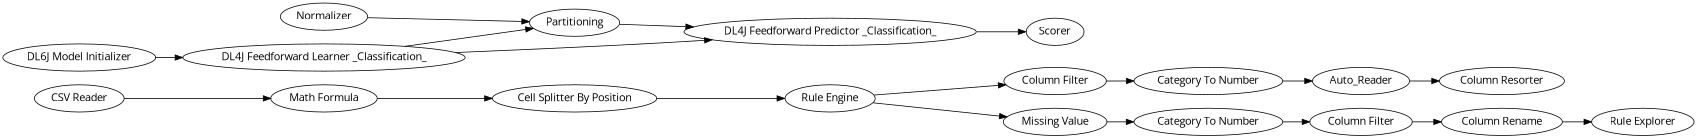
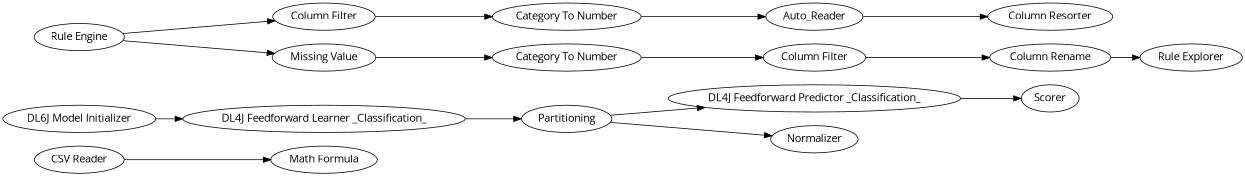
edge "Normalizer" -> "Partitioning": reversed
edge "DL4J Feedforward Learner _Classification_" -> "DL4J Feedforward Predictor _Classification_": removed
node "Cell Splitter By Position": removed
